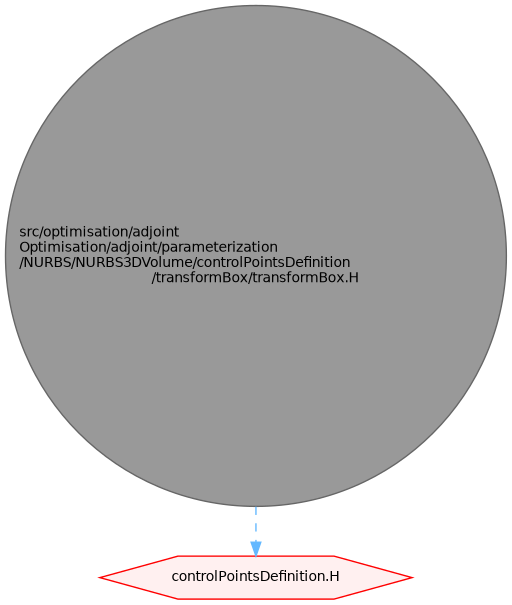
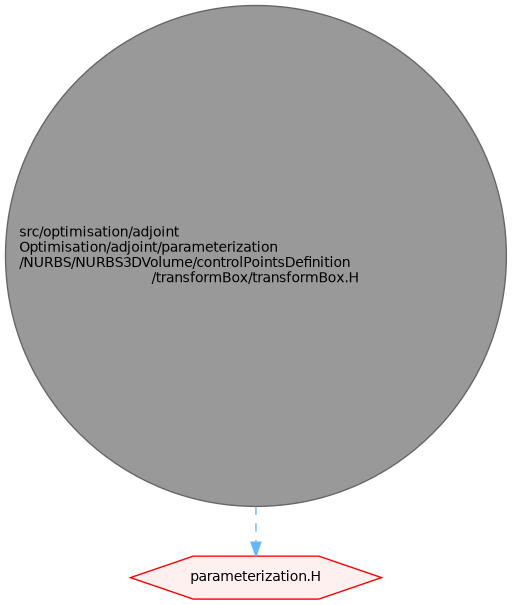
node "controlPointsDefinition.H": label "controlPointsDefinition.H" -> "parameterization.H"
